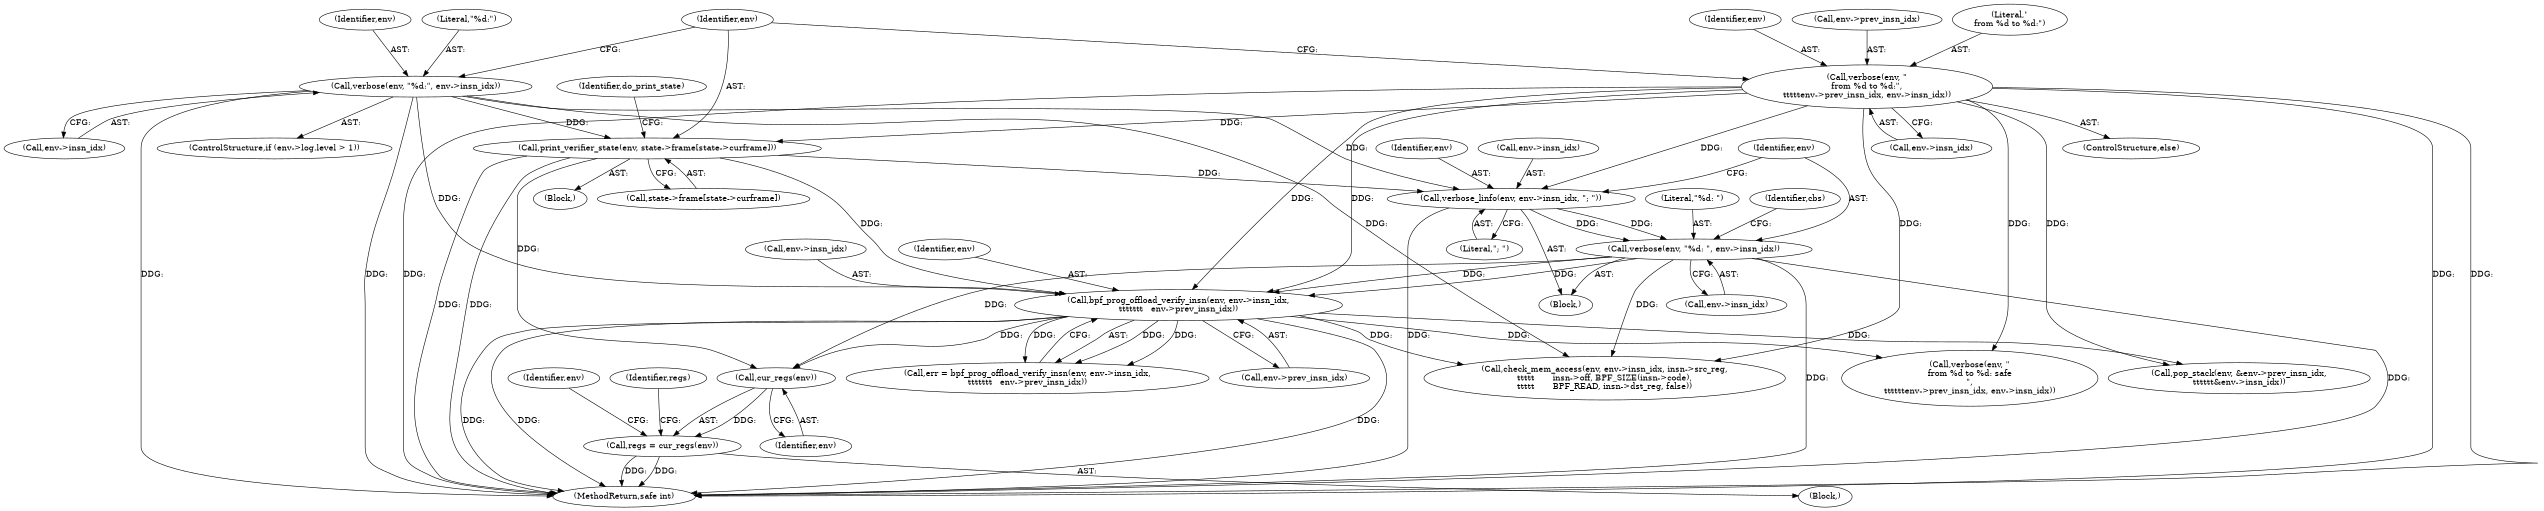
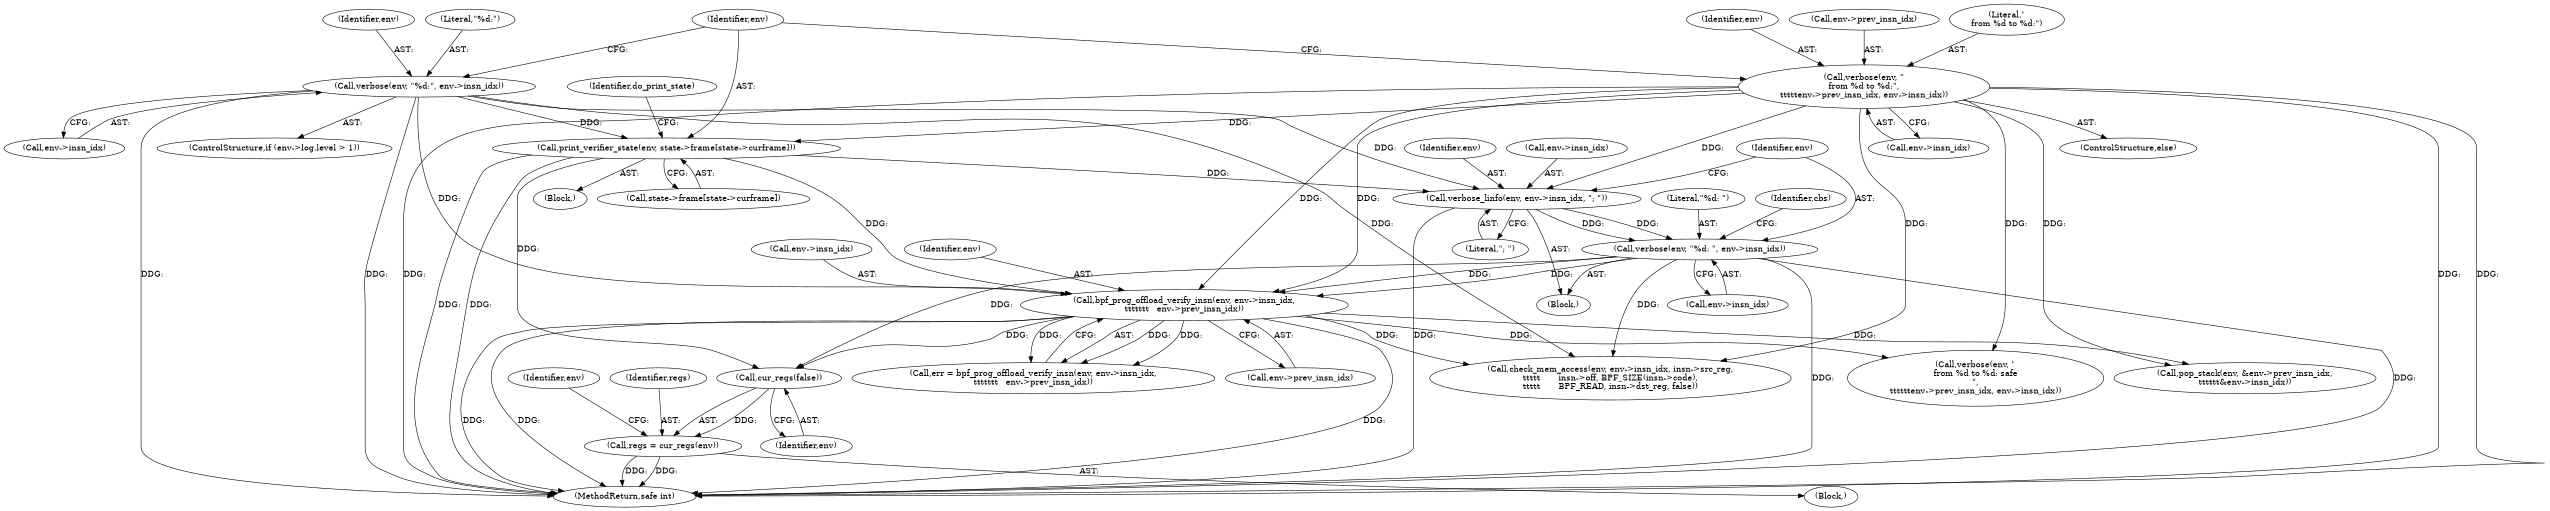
node "(Call,cur_regs(env))": label "(Call,cur_regs(env))" -> "(Call,cur_regs(false))"
edge "(Identifier,regs)" -> "(Call,regs = cur_regs(env))": label "CFG: " -> "AST: "
